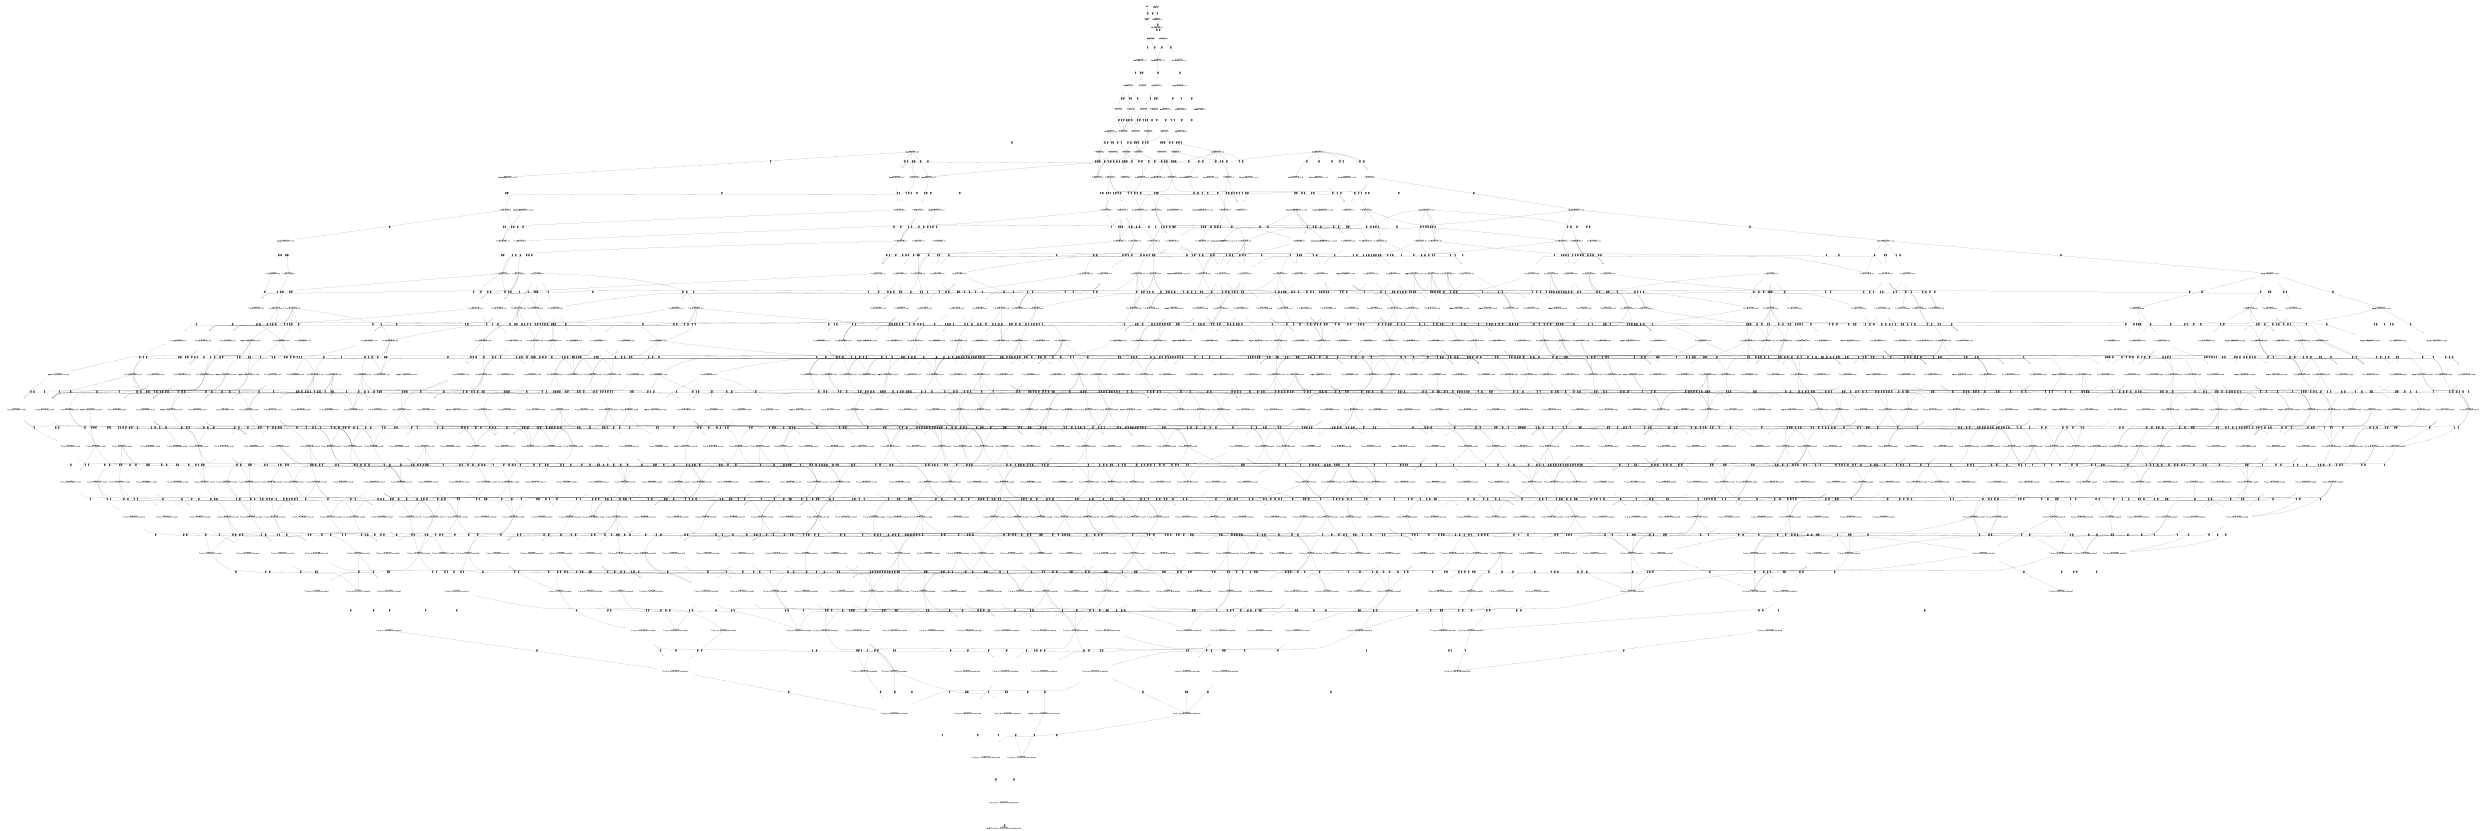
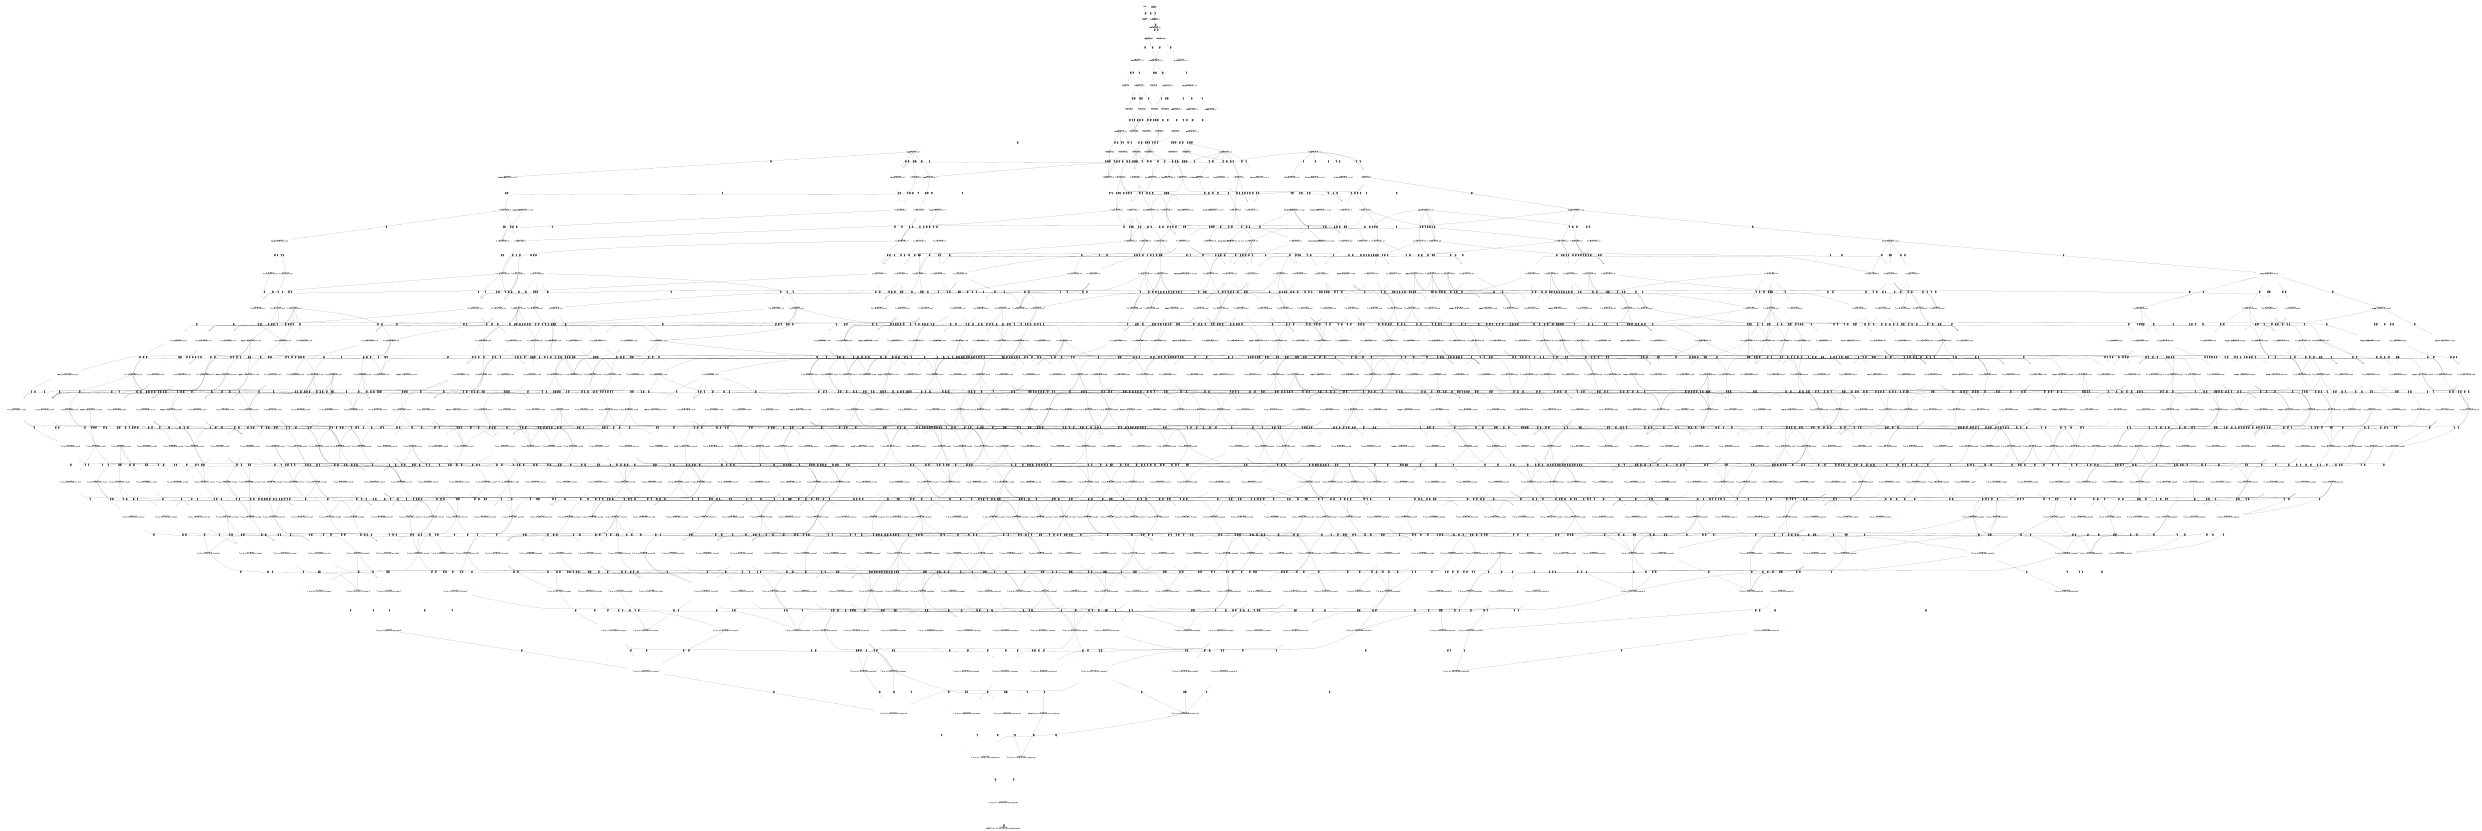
node "S14: [189, 218] [191, 283] {}{1, 2, 3, 4, 5, 6, 11, 12}": added
